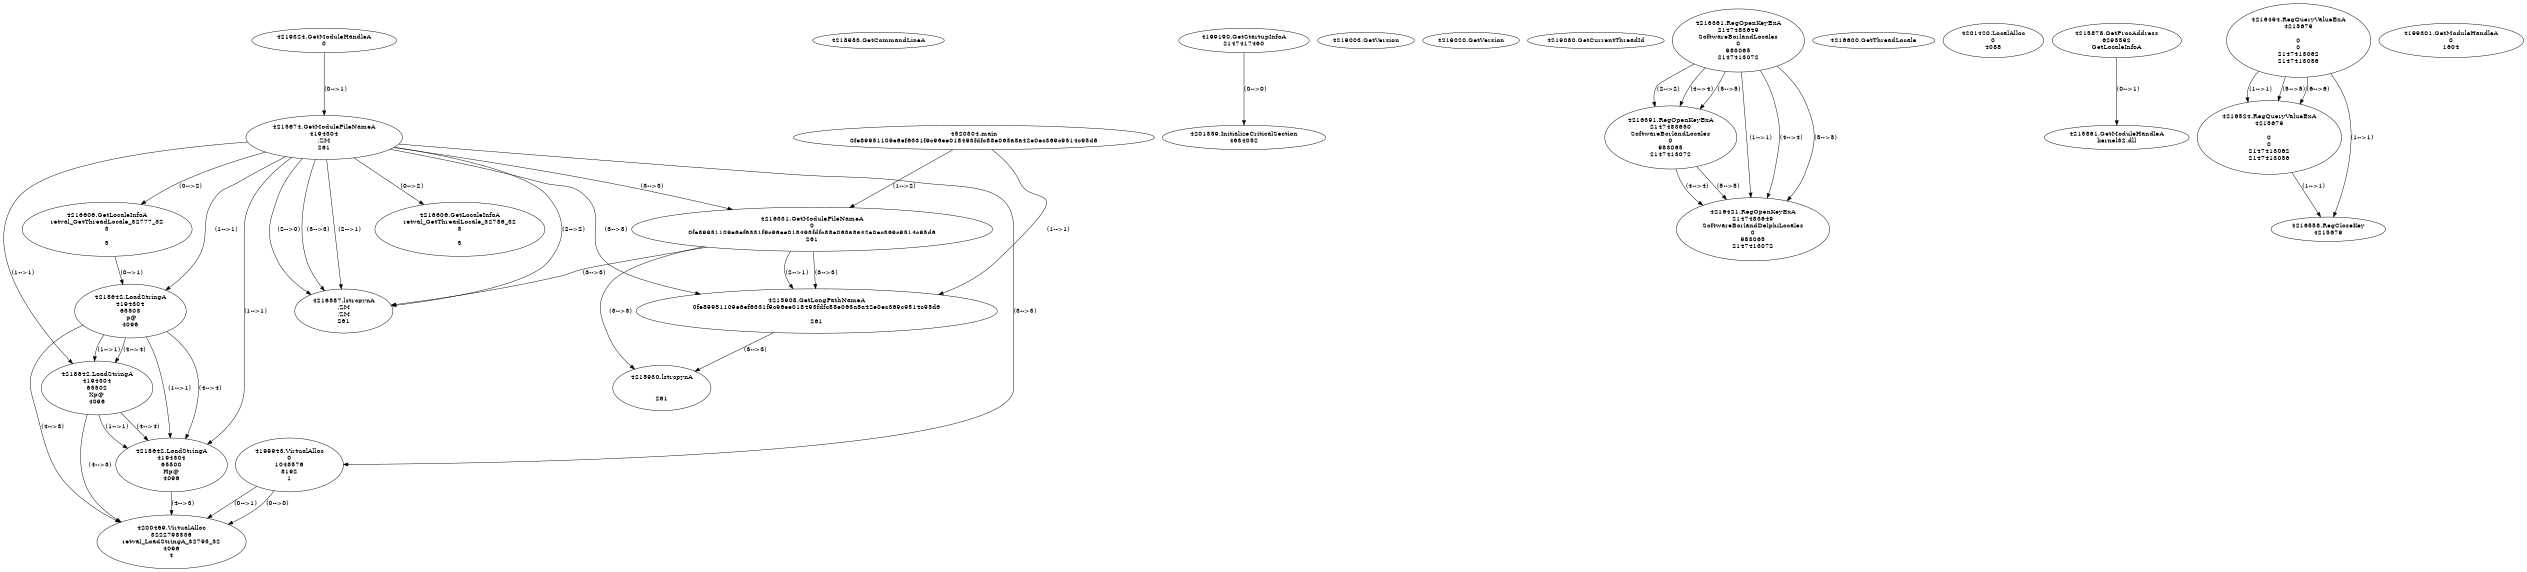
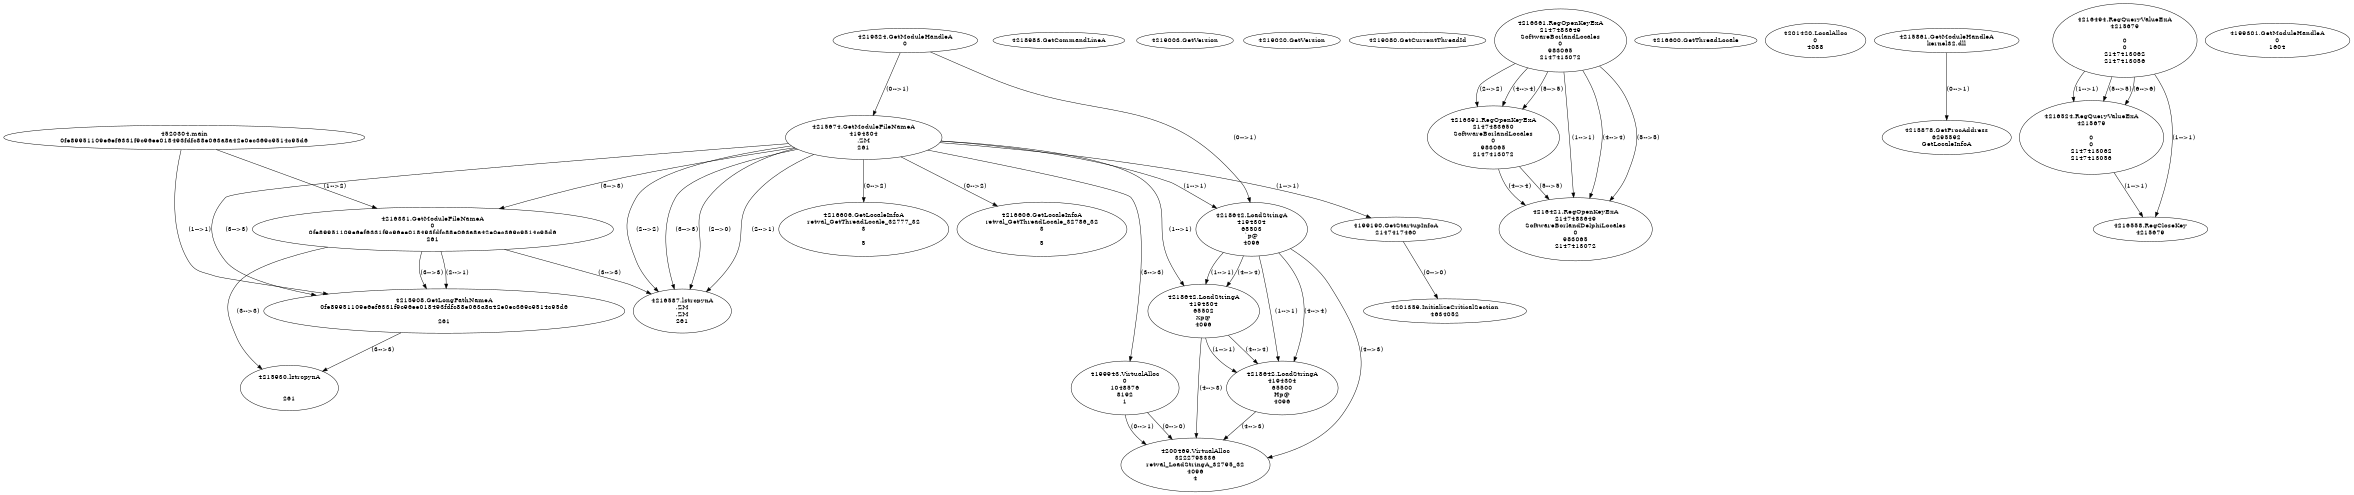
edge "4215878.GetProcAddress 6295592 GetLocaleInfoA" -> "4215861.GetModuleHandleA kernel32.dll": reversed
edge "4216606.GetLocaleInfoA retval_GetThreadLocale_32777_32 3 5" -> "4218642.LoadStringA 4194304 65503 `p@ 4096": now "4219324.GetModuleHandleA 0" -> "4218642.LoadStringA 4194304 65503 `p@ 4096"
edge "4215674.GetModuleFileNameA 4194304 .ZM 261" -> "4218642.LoadStringA 4194304 65500 Hp@ 4096": now "4215674.GetModuleFileNameA 4194304 .ZM 261" -> "4199190.GetStartupInfoA 2147417460"
